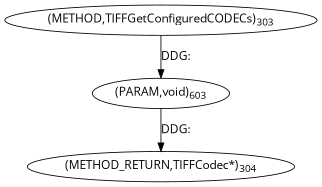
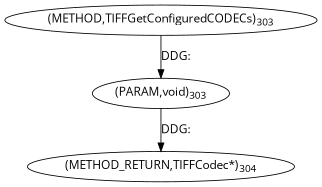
node "(PARAM,void)": text "603" -> "303"
